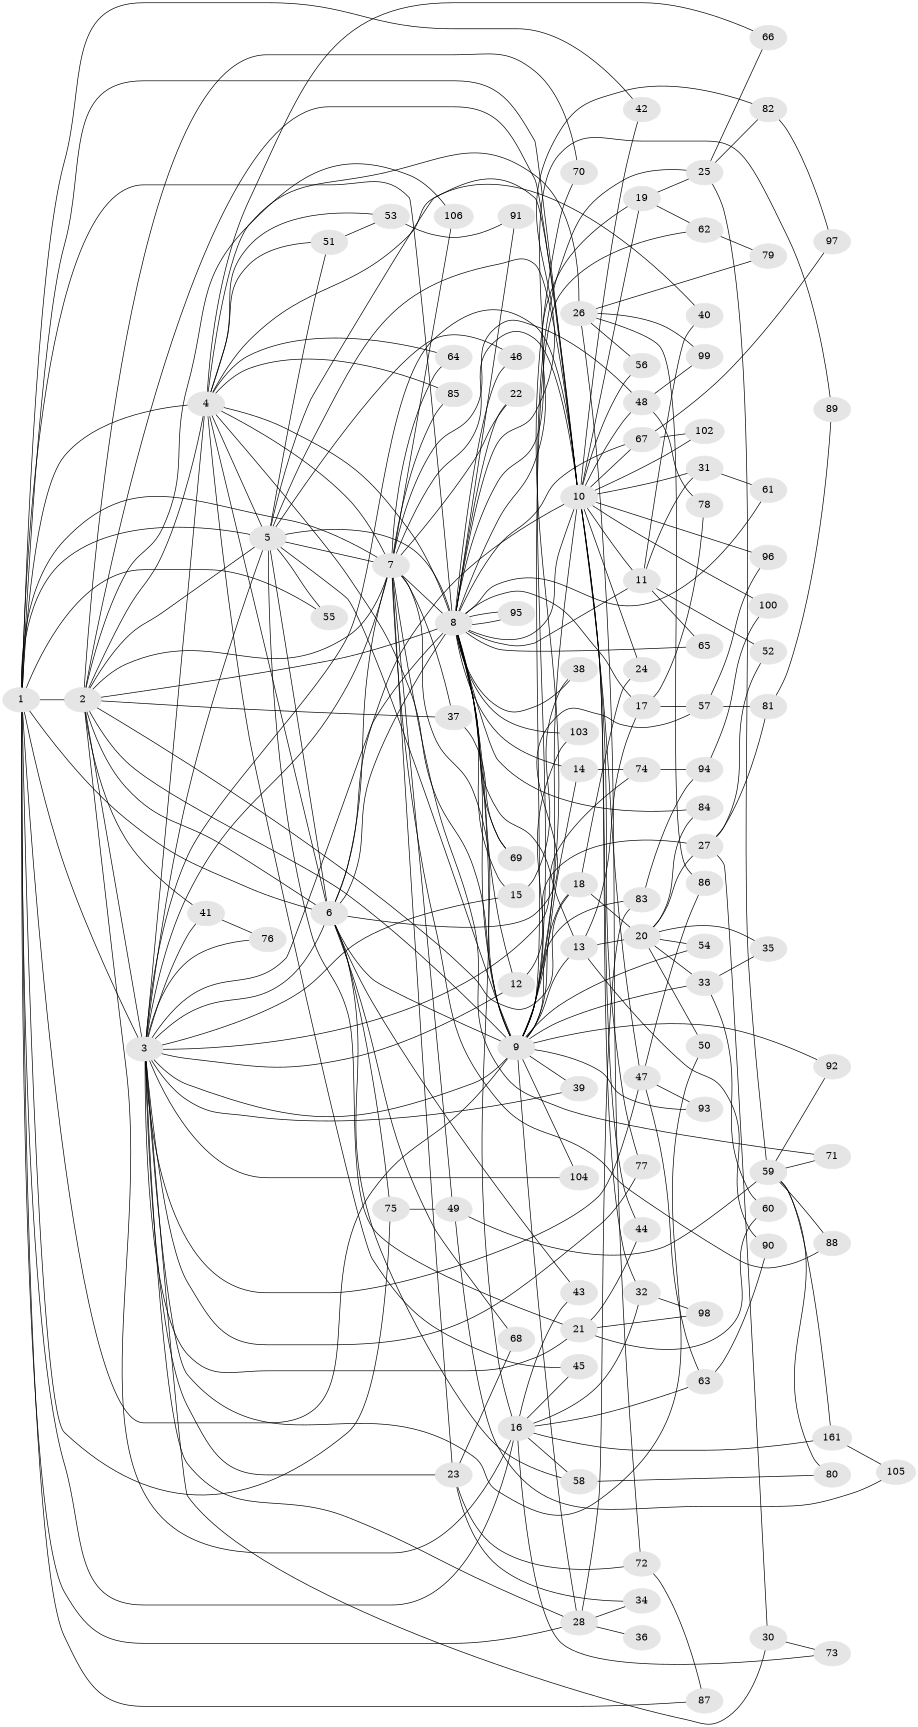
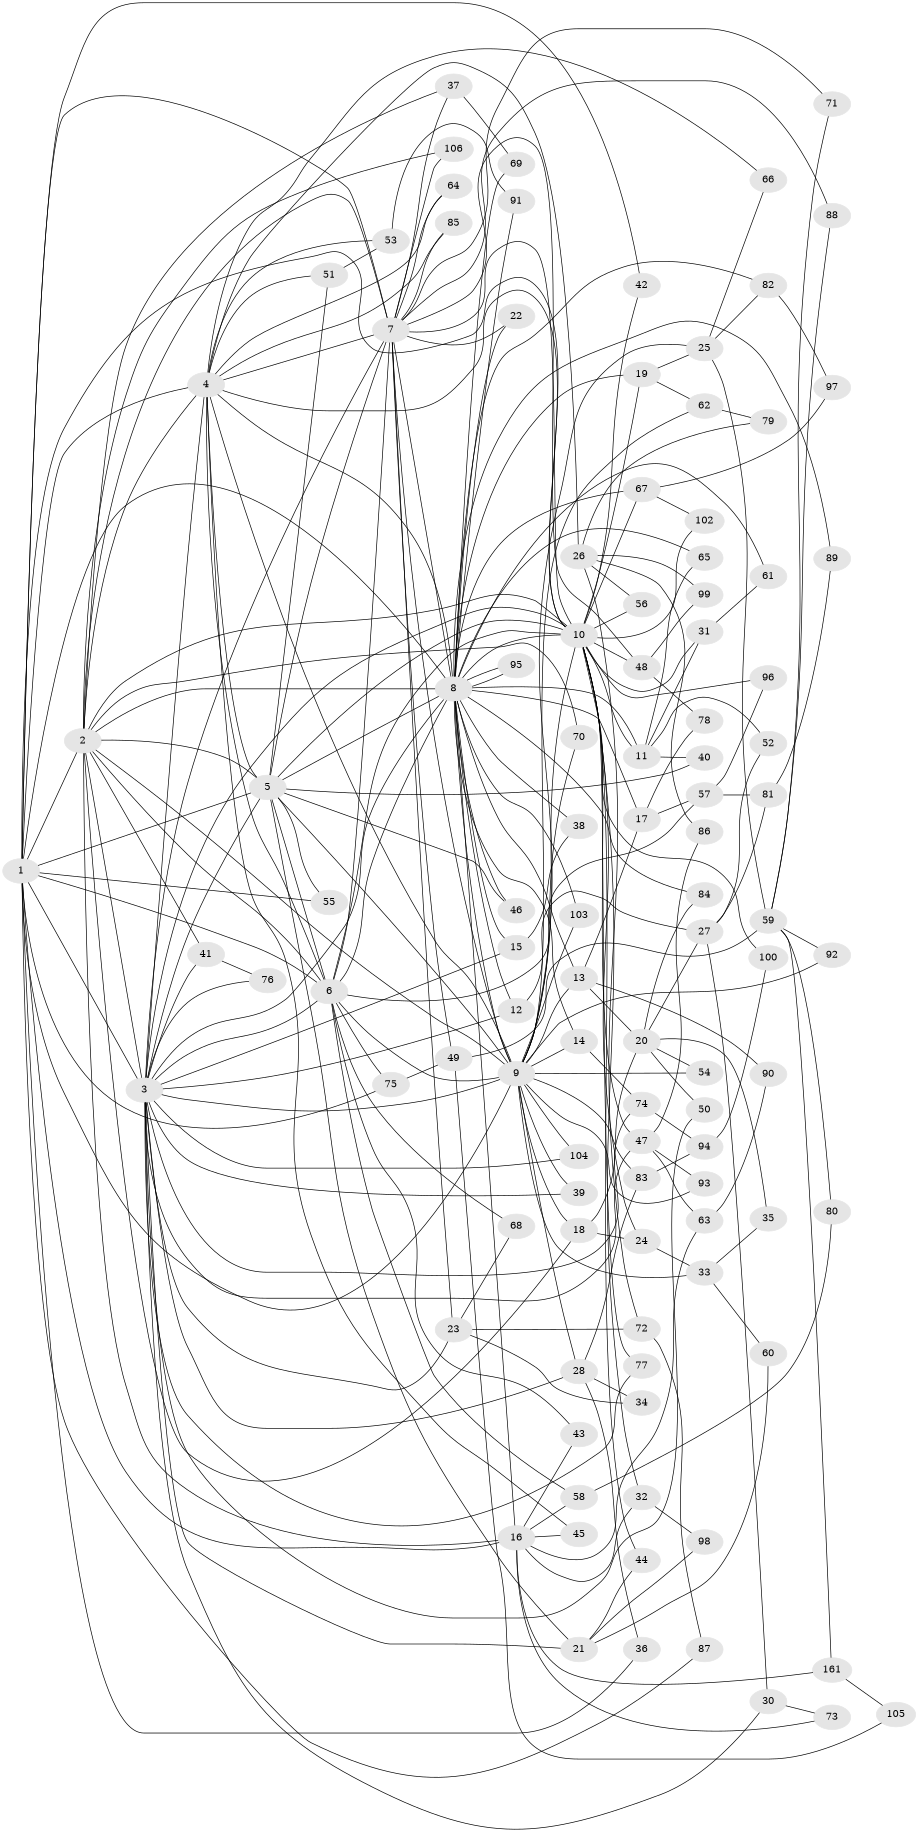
edge "20" -- "33": now "24" -- "33"
edge "1" -- "28": now "1" -- "36"
